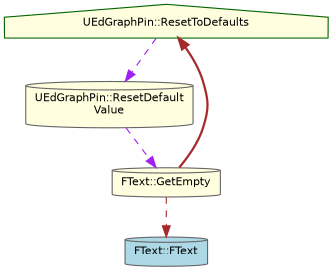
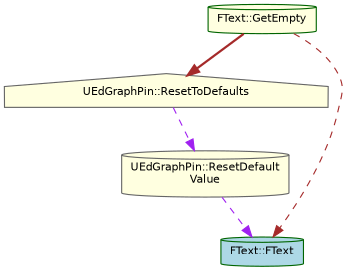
node "UEdGraphPin::ResetToDefaults": color darkgreen -> gray40
edge "UEdGraphPin::ResetDefault Value" -> "FText::GetEmpty": now "UEdGraphPin::ResetDefault Value" -> "FText::FText"
node "FText::GetEmpty": color gray40 -> darkgreen
node "FText::FText": color gray40 -> darkgreen
